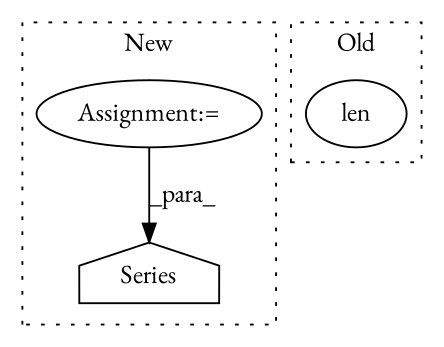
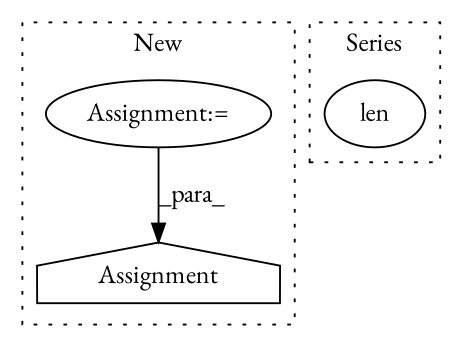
cluster "Old": label "Old" -> "Series"
node "Series": label "Series" -> "Assignment"
